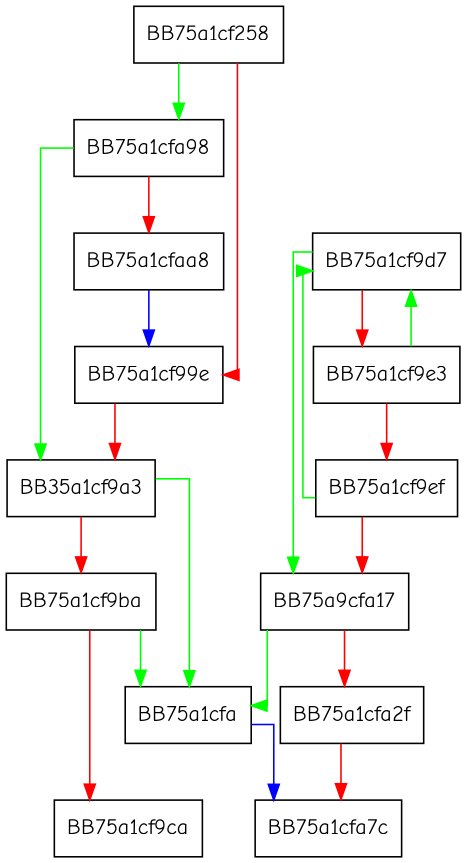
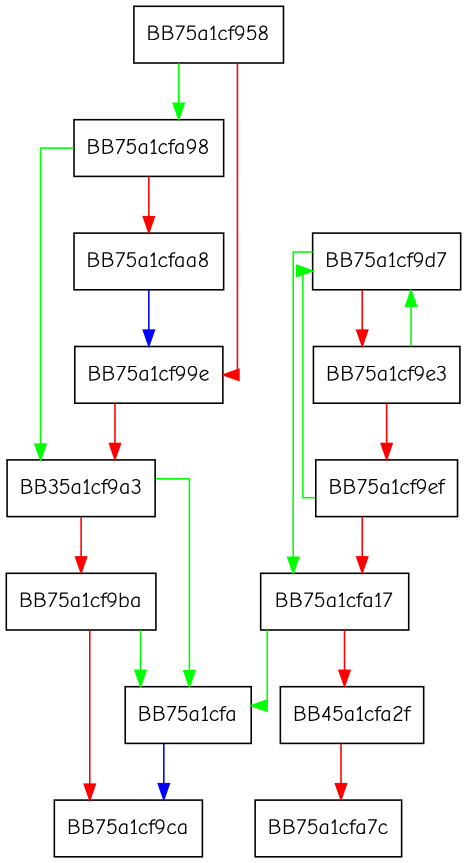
node "BB75a1cf258": label "BB75a1cf258" -> "BB75a1cf958"
node "BB75a9cfa17": label "BB75a9cfa17" -> "BB75a1cfa17"
node "BB75a1cfa2f": label "BB75a1cfa2f" -> "BB45a1cfa2f"
edge "BB75a1cfa" -> "BB75a1cfa7c": now "BB75a1cfa" -> "BB75a1cf9ca"
